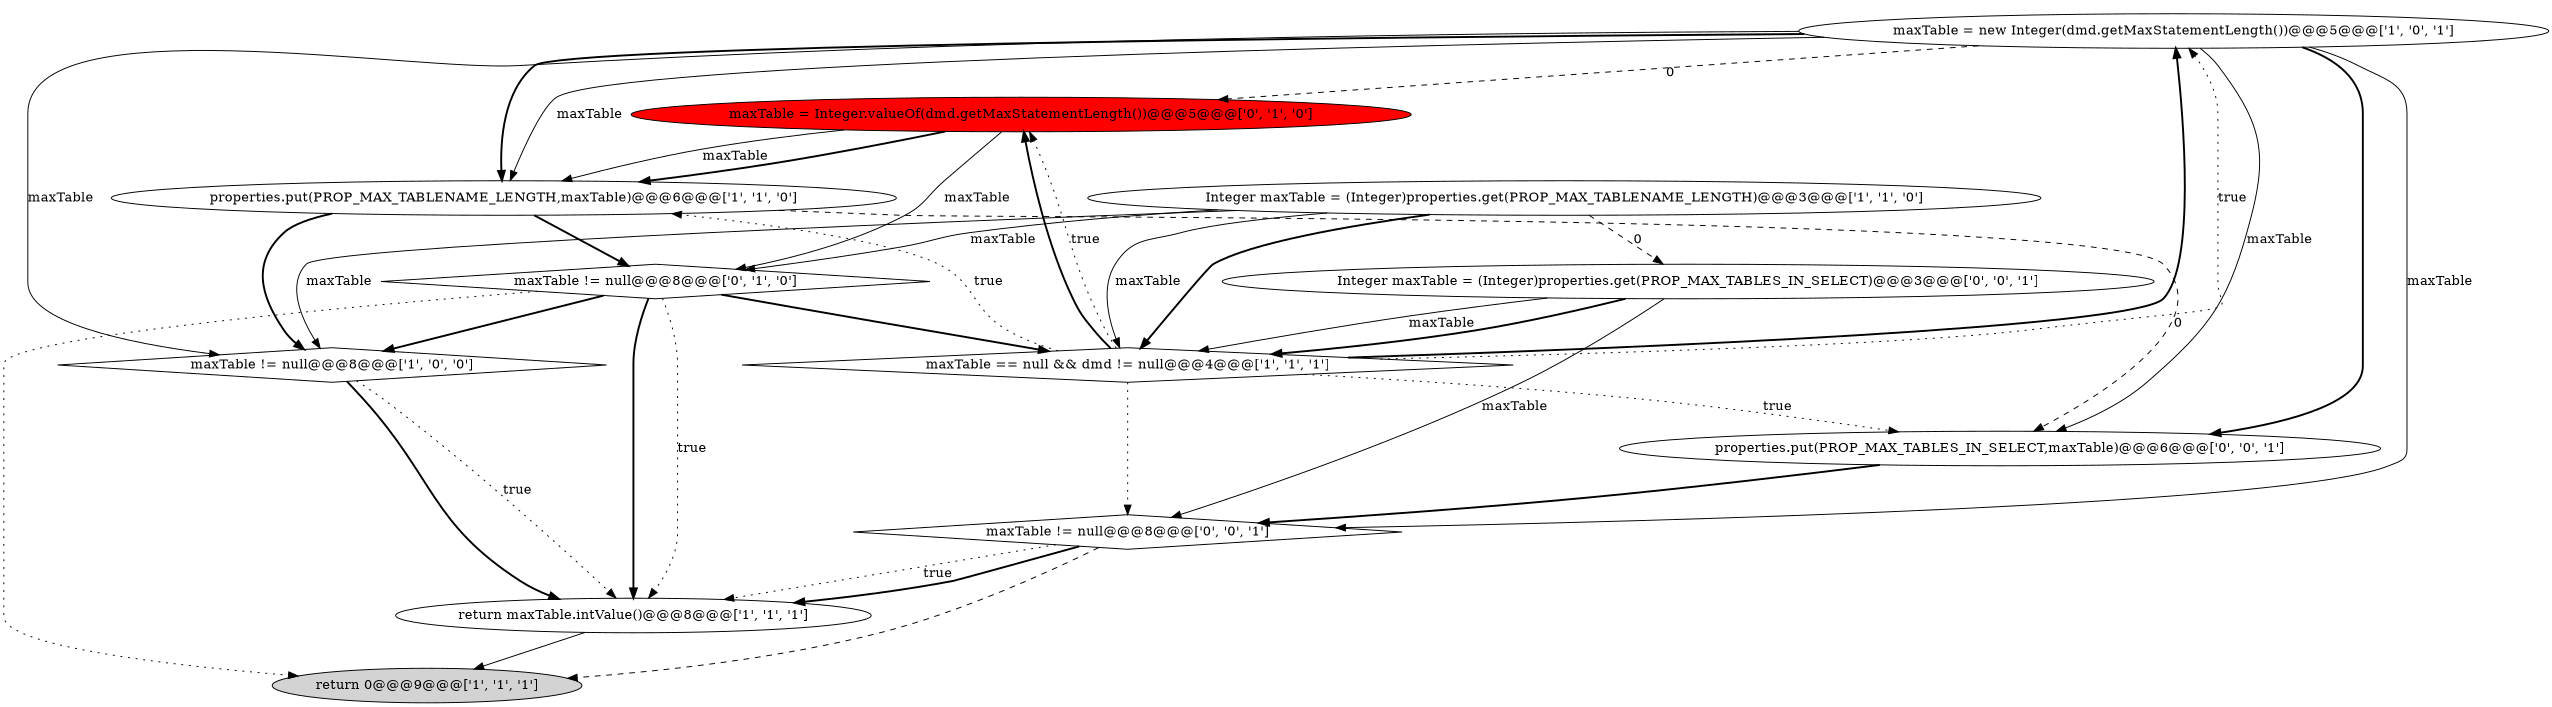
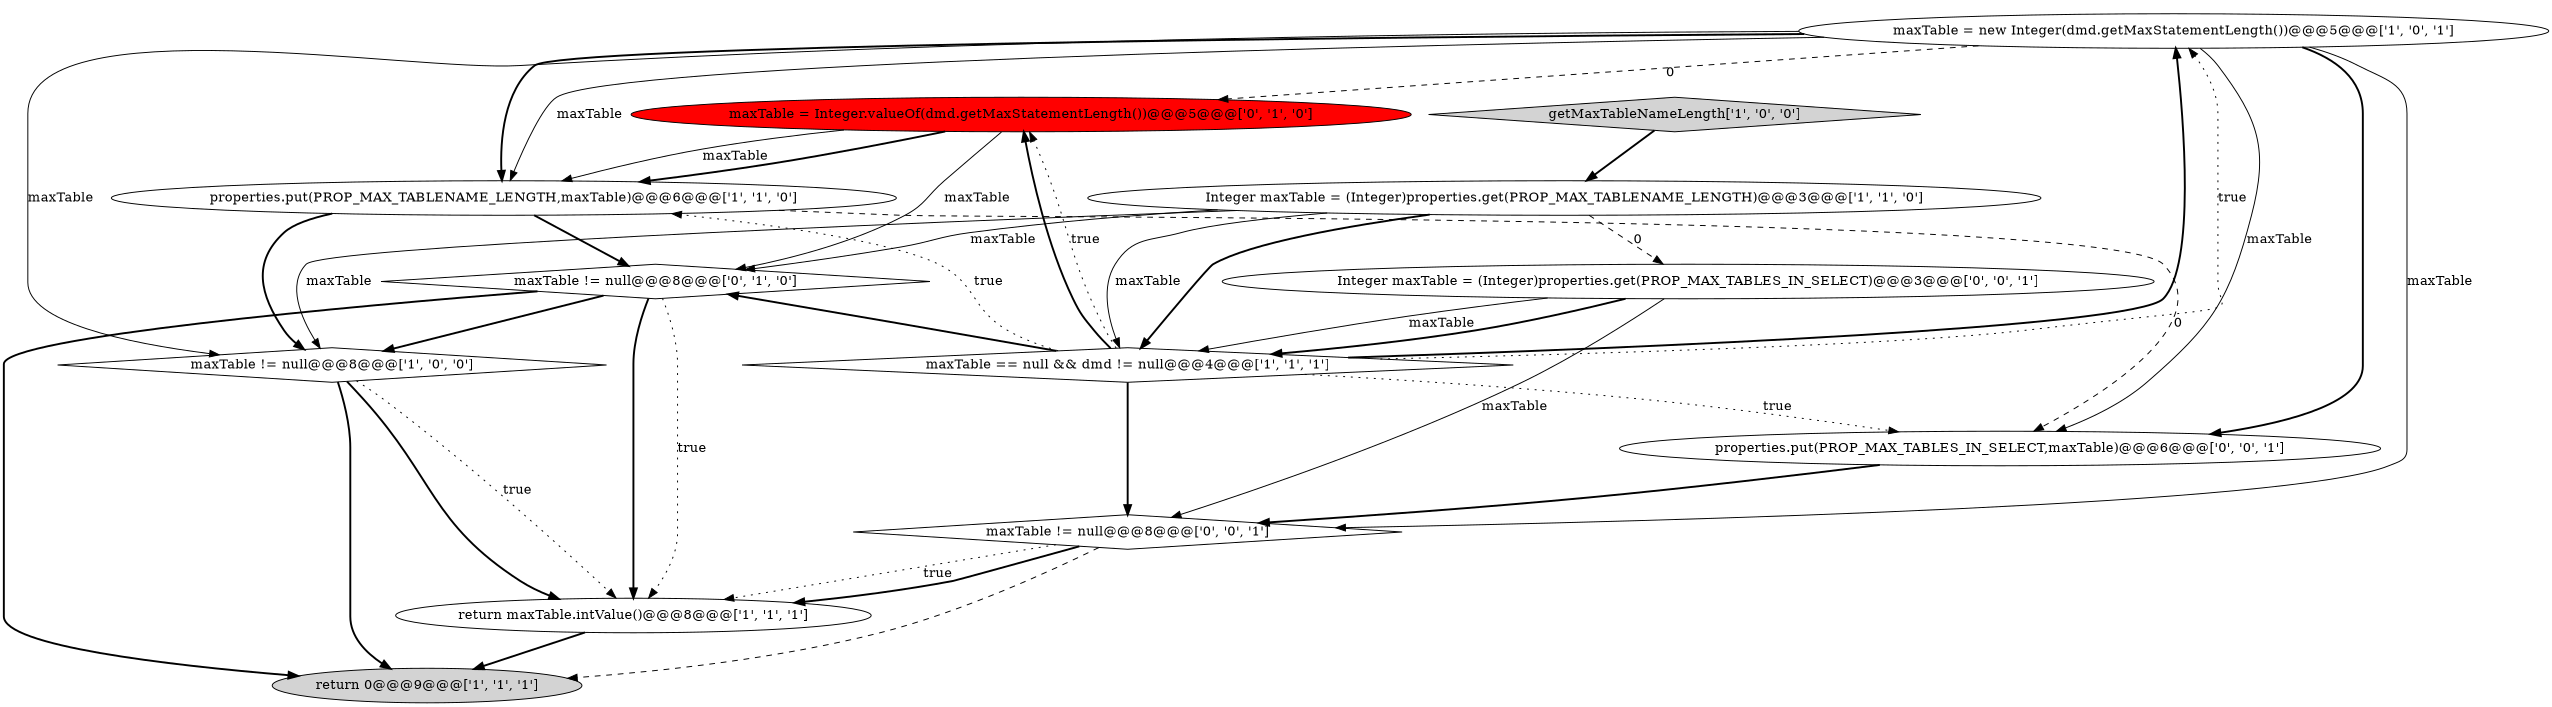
node "getMaxTableNameLength['1', '0', '0']": added
edge "maxTable != null@@@8@@@['0', '1', '0']" -> "maxTable == null && dmd != null@@@4@@@['1', '1', '1']": reversed
edge "maxTable != null@@@8@@@['0', '1', '0']" -> "return 0@@@9@@@['1', '1', '1']": style dotted -> bold
edge "maxTable == null && dmd != null@@@4@@@['1', '1', '1']" -> "maxTable != null@@@8@@@['0', '0', '1']": style dotted -> bold
edge "maxTable != null@@@8@@@['1', '0', '0']" -> "return 0@@@9@@@['1', '1', '1']": added
edge "return maxTable.intValue()@@@8@@@['1', '1', '1']" -> "return 0@@@9@@@['1', '1', '1']": style solid -> bold
